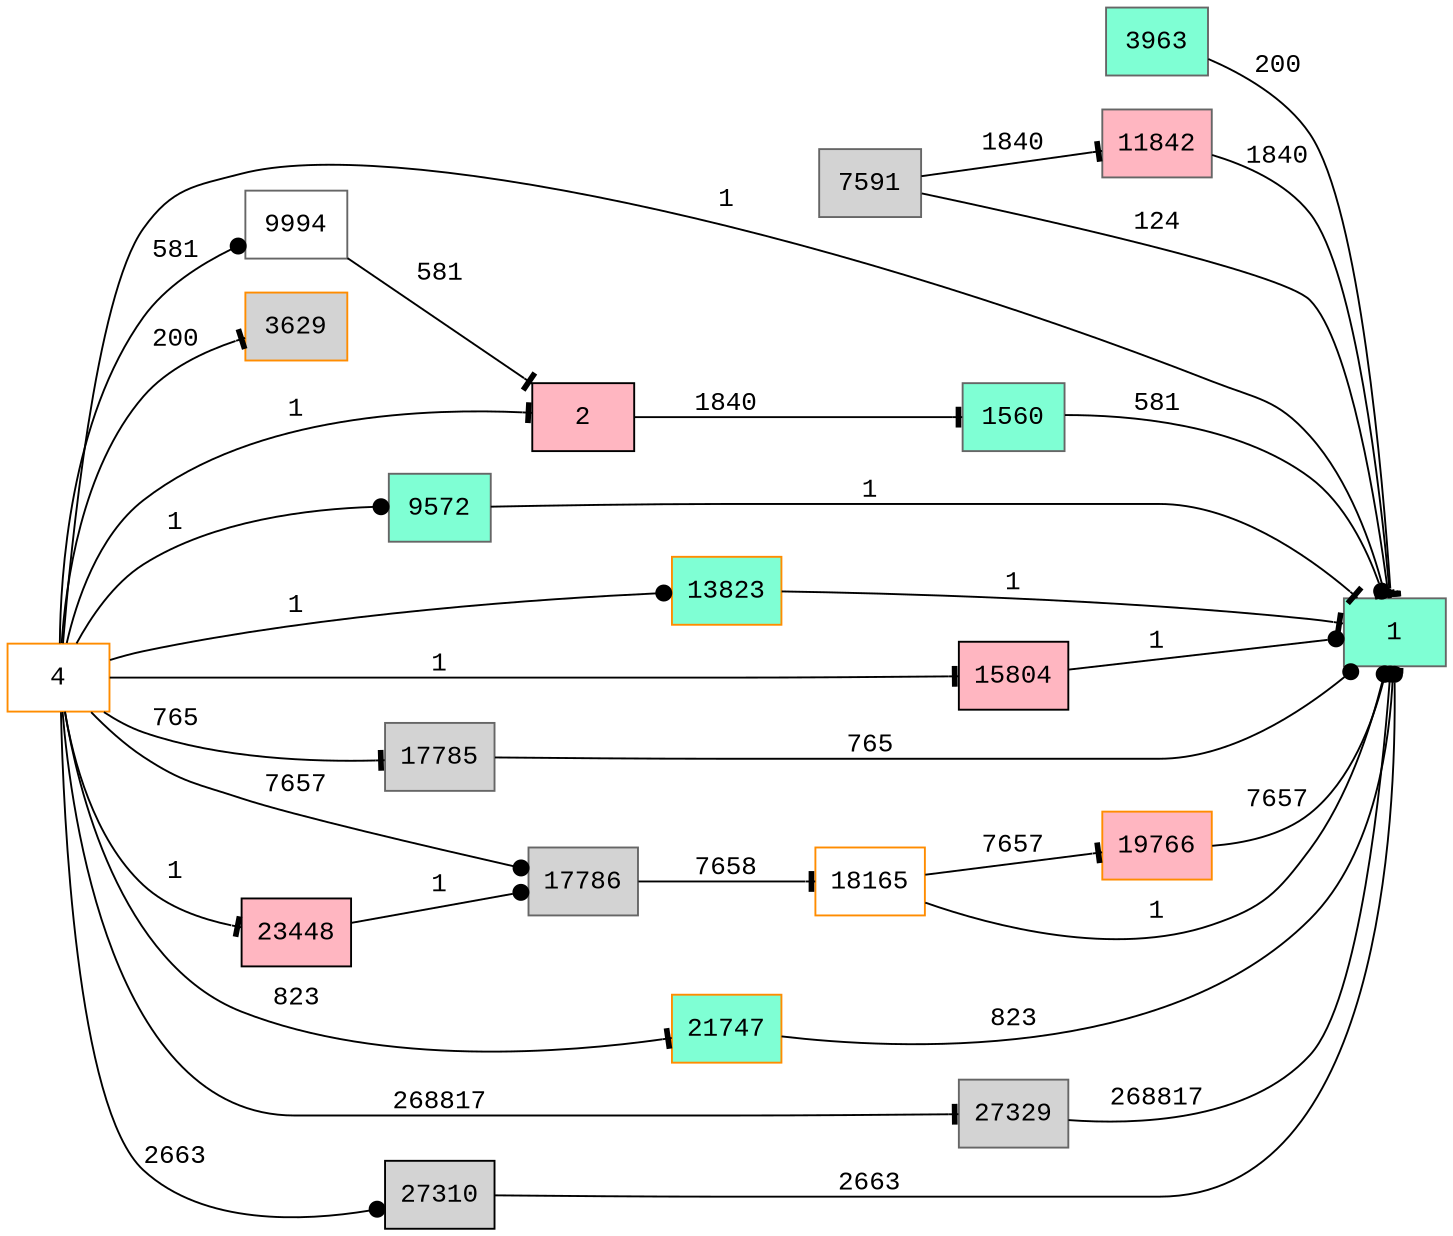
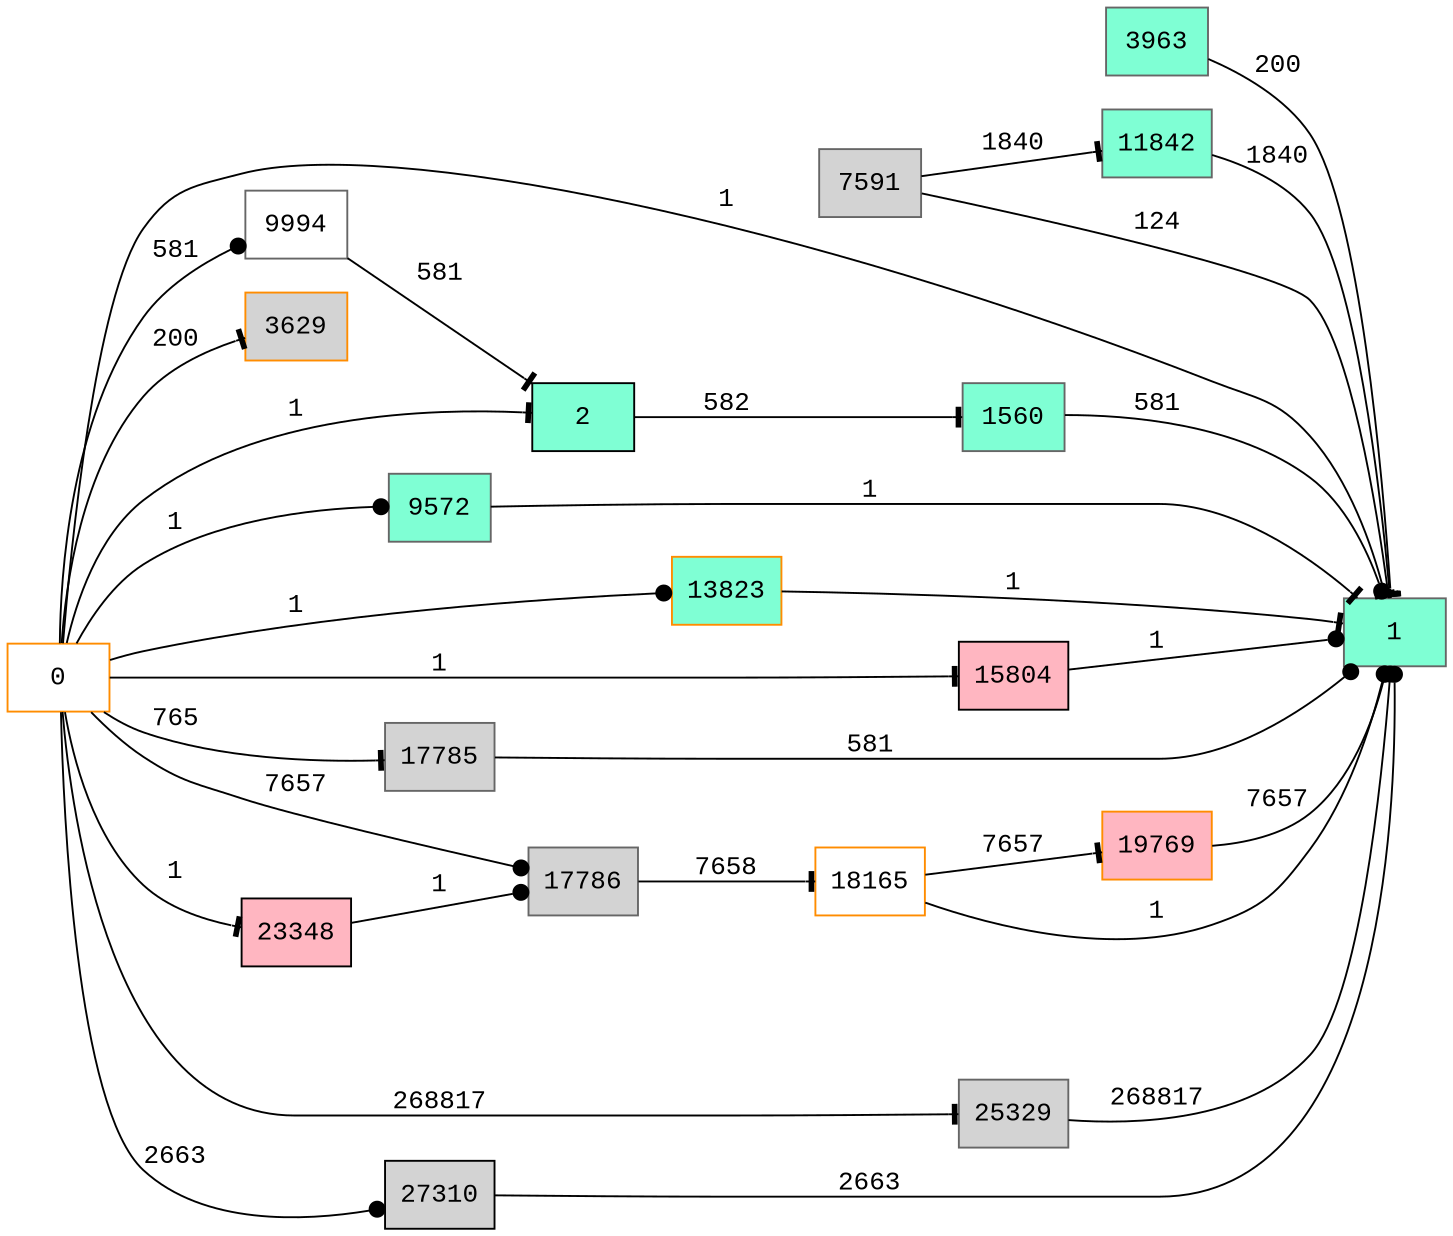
node "11842": fillcolor lightpink -> aquamarine
edge "2" -> "1560": label "1840" -> "582"
node "2": fillcolor lightpink -> aquamarine
node "4": label "4" -> "0"
edge "17785" -> "1": label "765" -> "581"
node "19766": label "19766" -> "19769"
node "23448": label "23448" -> "23348"
node "21747": removed
node "27329": label "27329" -> "25329"
